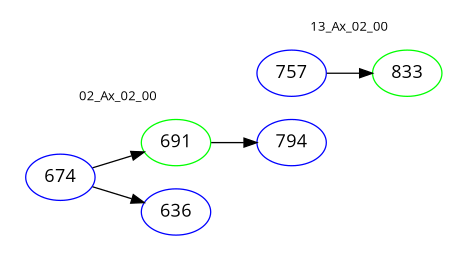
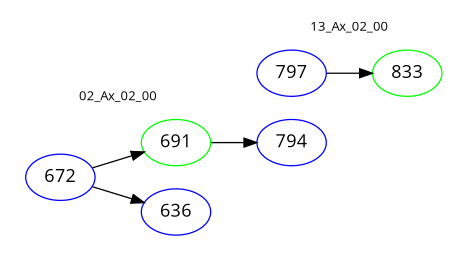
node "757": label "757" -> "797"
node "674": label "674" -> "672"
